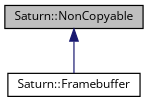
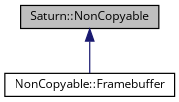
node "Saturn::Framebuffer": label "Saturn::Framebuffer" -> "NonCopyable::Framebuffer"
